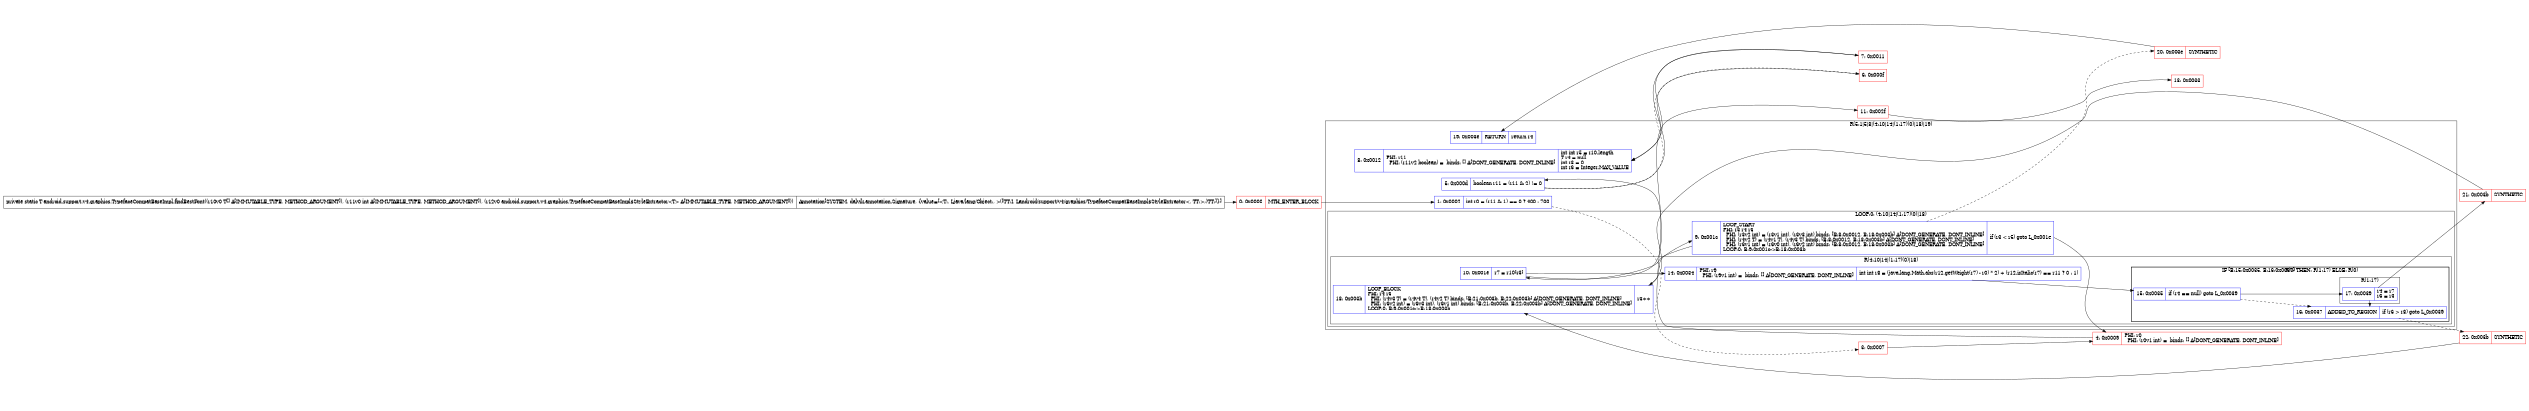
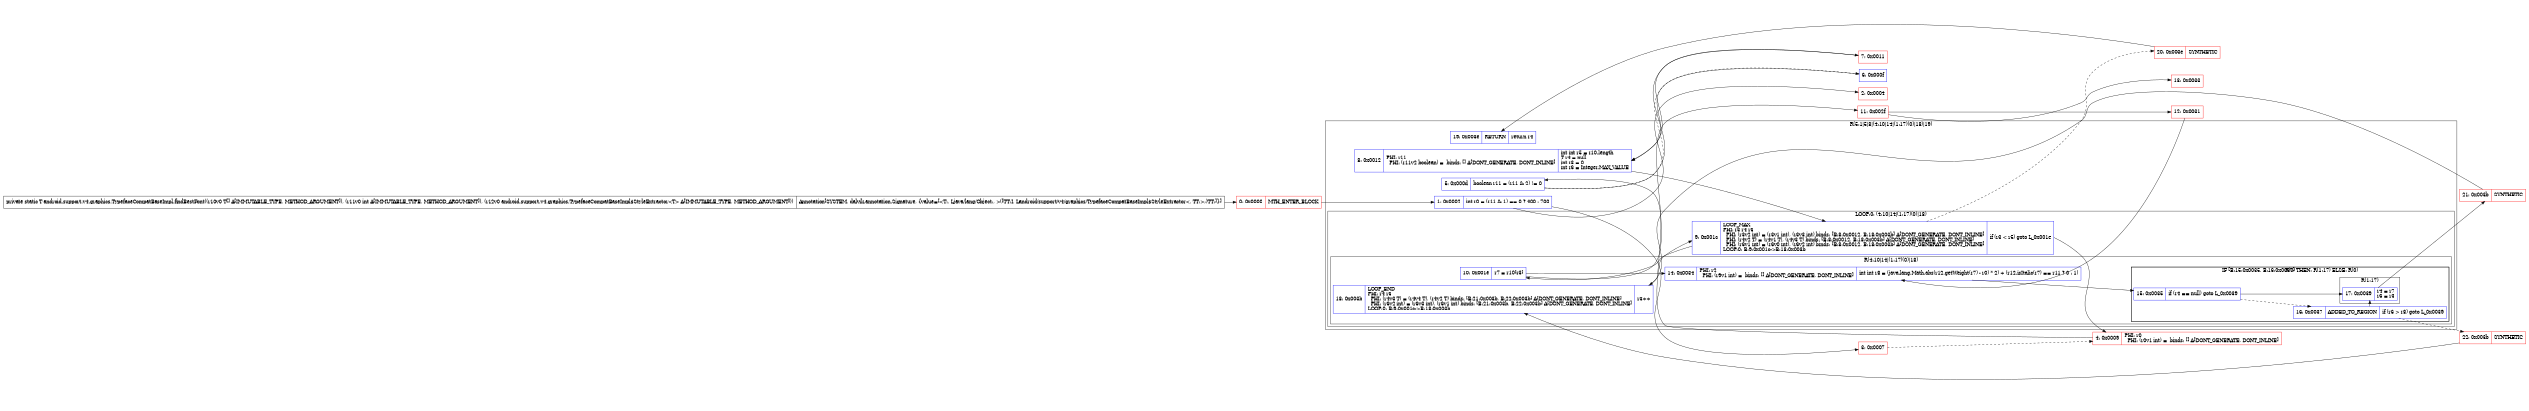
node "6: 0x000f": color red -> blue
node "2: 0x0004": added
node "12: 0x0031": added
edge "8: 0x0012" -> "9: 0x001c": added
node "9: 0x001c": text "LOOP_START" -> "LOOP_MAX"
node "14: 0x0034": text "PHI: r9" -> "PHI: r2"
node "18: 0x003b": text "LOOP_BLOCK" -> "LOOP_END"
edge "17: 0x0039" -> "16: 0x0037": reversed
edge "1: 0x0002" -> "3: 0x0007": style dashed -> solid
edge "3: 0x0007" -> "4: 0x0009": style solid -> dashed
